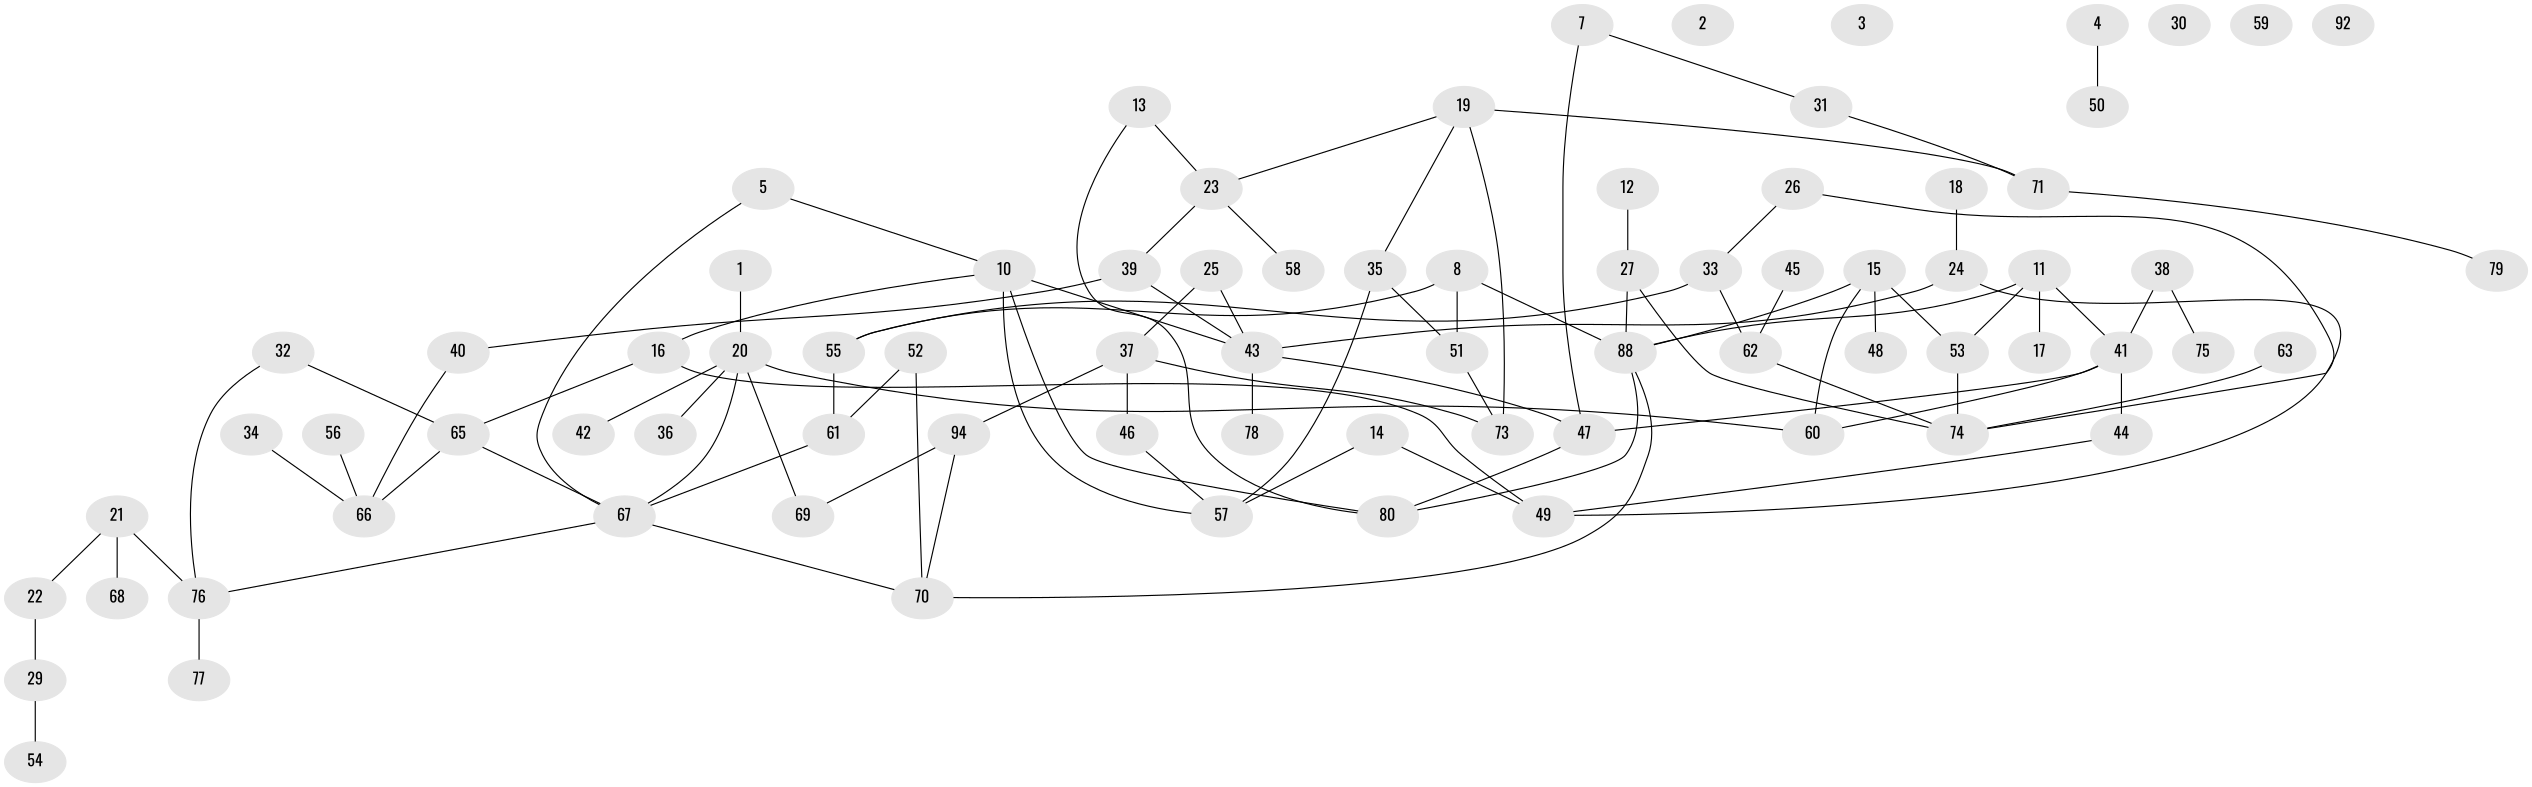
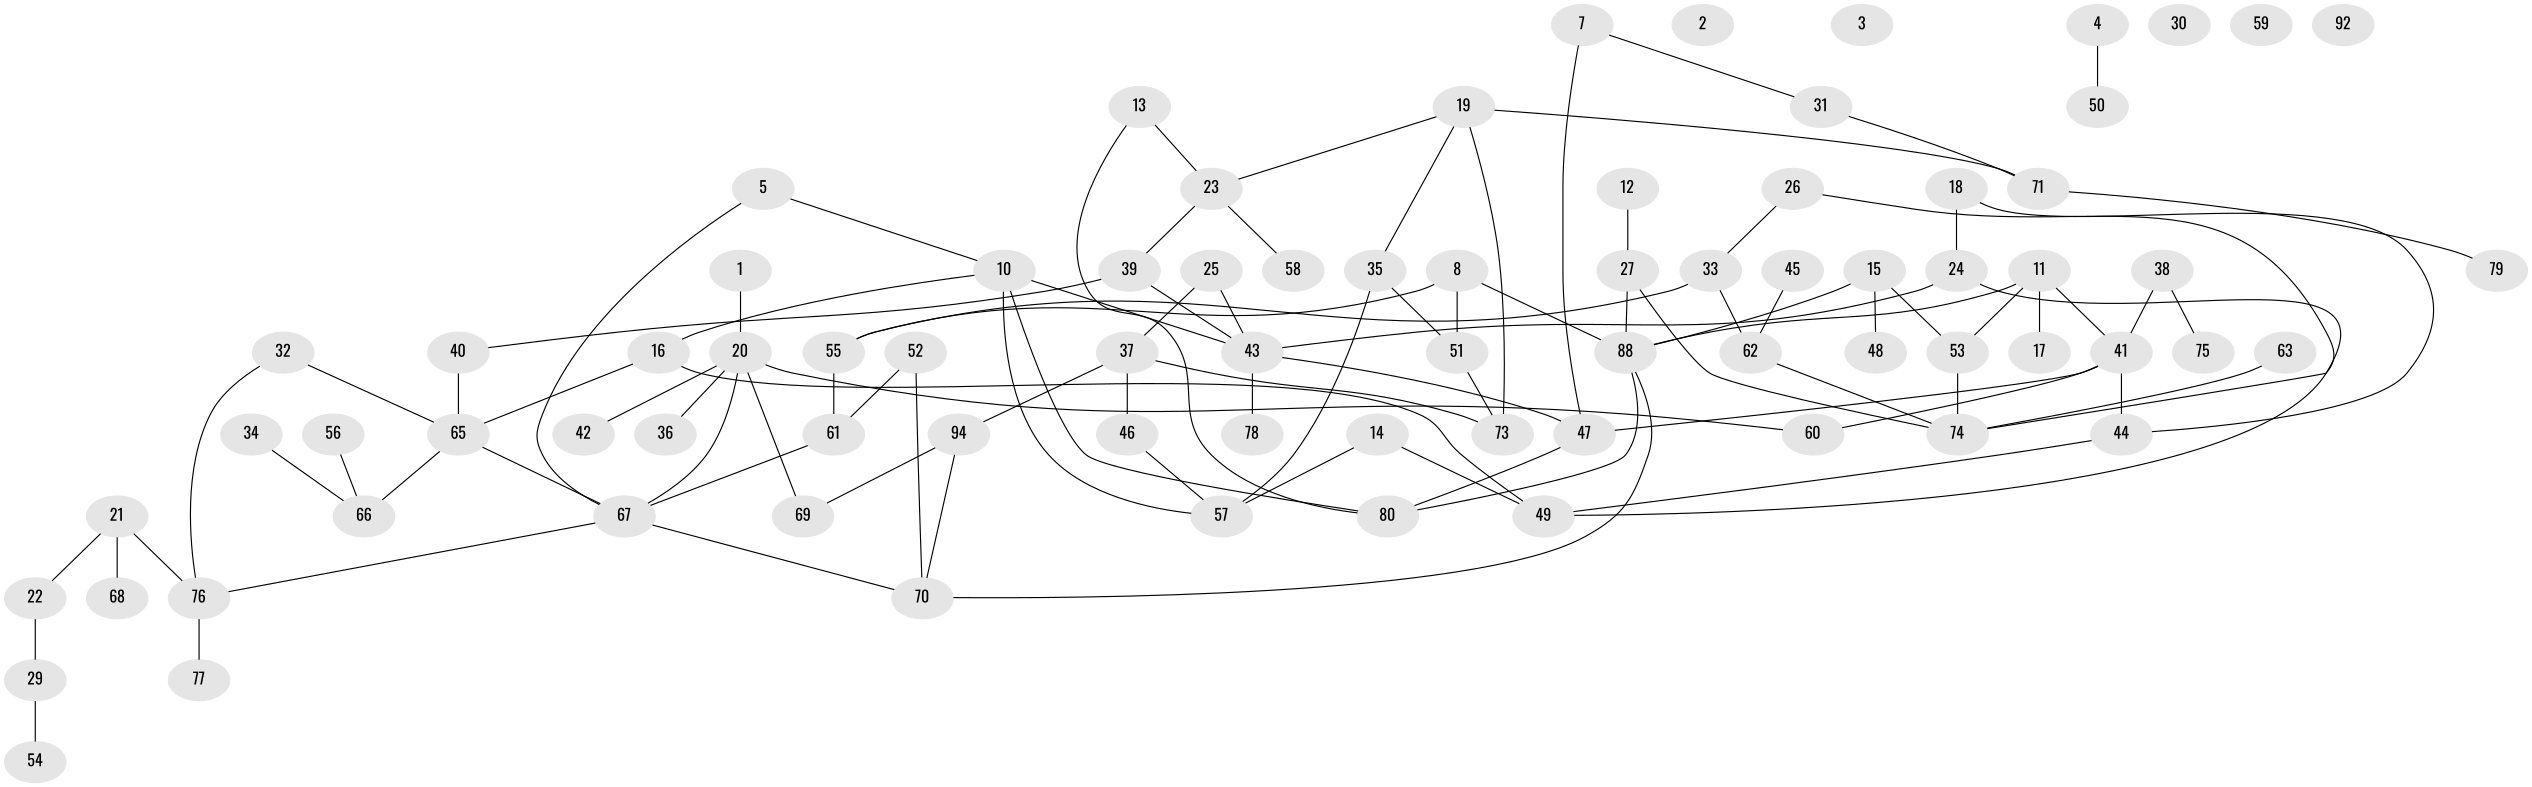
edge "18" -- "44": added
edge "15" -- "60": removed
edge "40" -- "66": now "40" -- "65"
